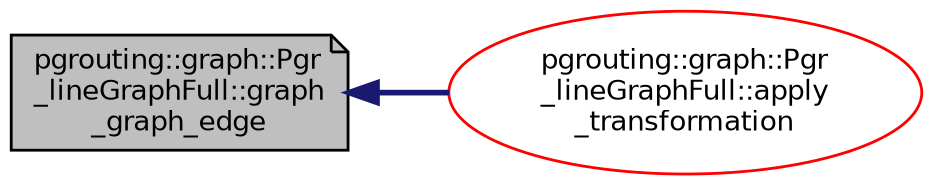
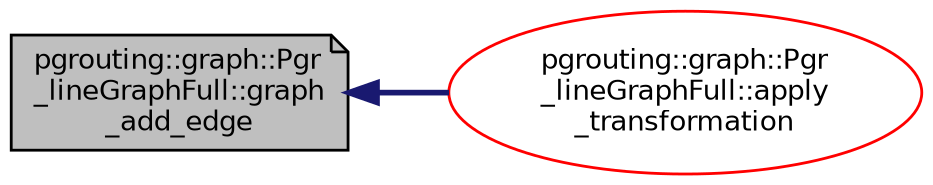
node "pgrouting::graph::Pgr _lineGraphFull::graph _graph_edge": label "pgrouting::graph::Pgr _lineGraphFull::graph _graph_edge" -> "pgrouting::graph::Pgr _lineGraphFull::graph _add_edge"
